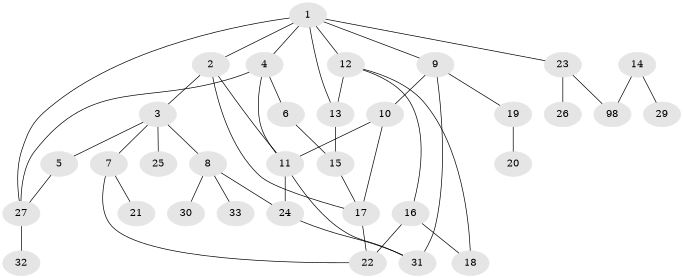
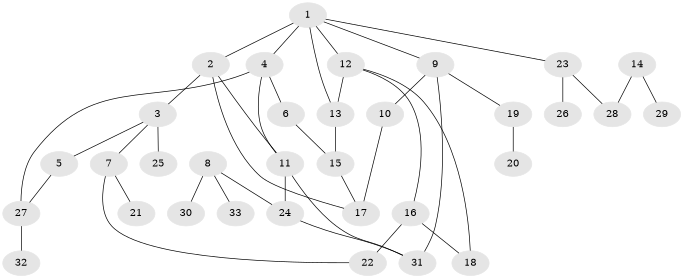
edge "1" -- "27": removed
node "98": label "98" -> "28"
edge "10" -- "11": removed
edge "3" -- "8": removed
edge "17" -- "22": removed
